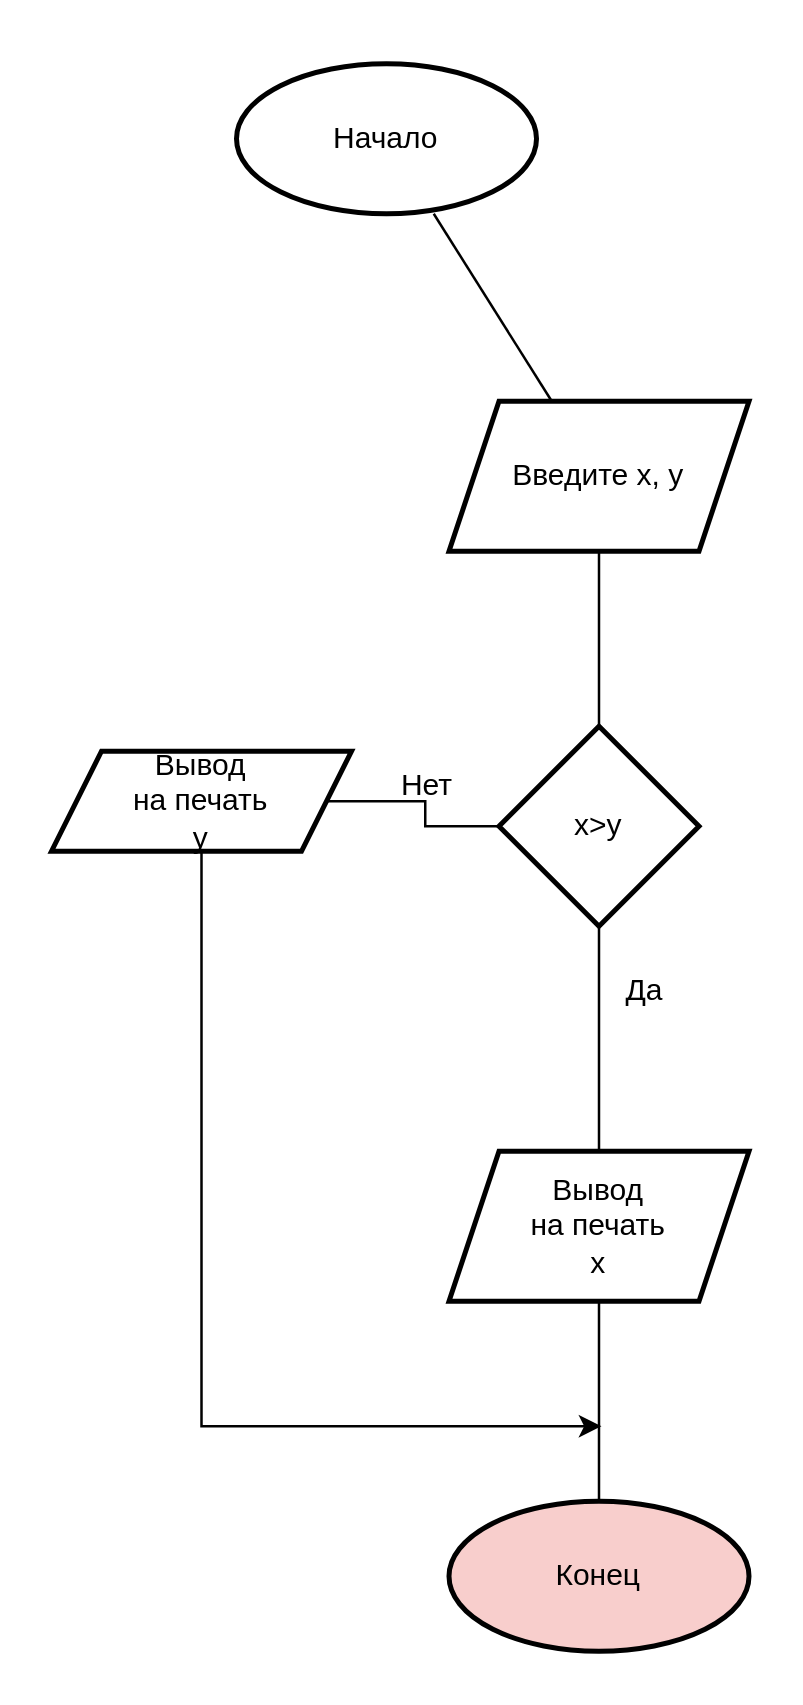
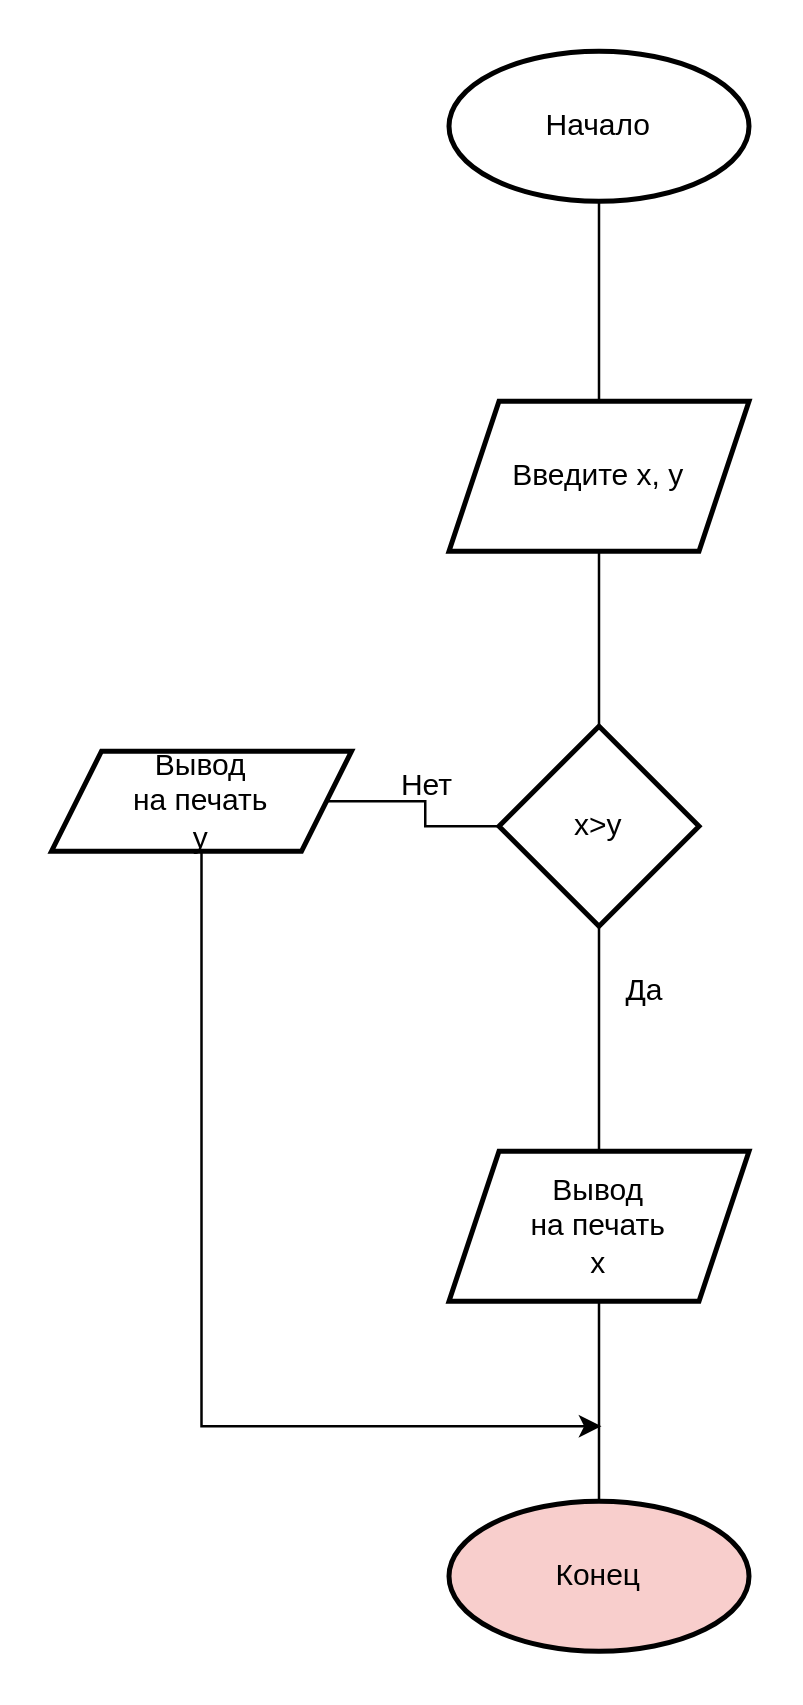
node "Начало": moved (386, 139) -> (599, 126)
